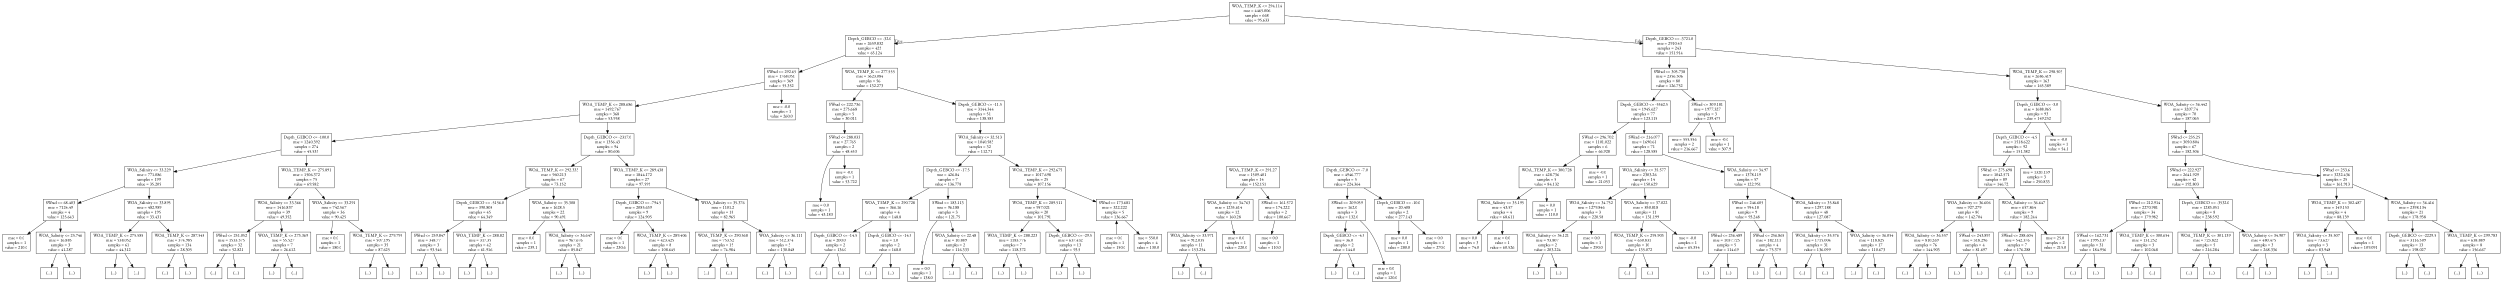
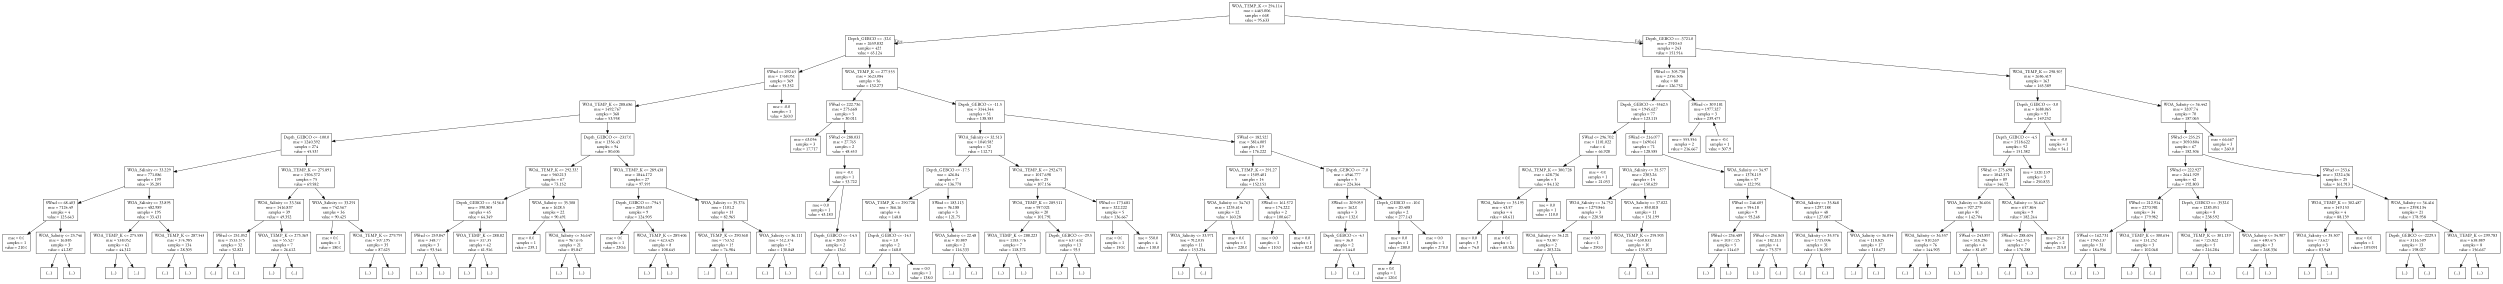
node "SWrad <= 305.738 mse = 2356.506 samples = 80 value = 126.752": label "SWrad <= 305.738 mse = 2356.506 samples = 80 value = 126.752" -> "SWrad <= 305.738 mse = 2356.506 value = 80 value = 126.752"
edge "SWrad <= 309.181 mse = 1977.327 samples = 3 value = 239.475" -> "mse = -0.0 samples = 1 value = 307.9": reversed
node "mse = 63.054 samples = 3 value = 17.717": added
node "SWrad <= 182.523 mse = 3814.005 samples = 19 value = 176.222": added
node "SWrad <= 296.702 mse = 1101.022 samples = 6 value = 66.928": label "SWrad <= 296.702 mse = 1101.022 samples = 6 value = 66.928" -> "SWrad <= 296.702 mse = 1101.022 value = 6 value = 66.928"
node "mse = 66.667 samples = 3 value = 260.0": added
edge "SWrad <= 288.033 mse = 27.765 samples = 2 value = 48.453" -> "mse = 0.0 samples = 1 value = 43.183": now "mse = -0.0 samples = 1 value = 53.722" -> "mse = 0.0 samples = 1 value = 43.183"
edge "SWrad <= 222.927 mse = 2641.929 samples = 42 value = 192.803" -> "SWrad <= 212.914 mse = 2270.981 samples = 34 value = 179.982": added
edge "SWrad <= 246.605 mse = 954.18 samples = 9 value = 93.248" -> "SWrad <= 256.865 mse = 182.111 samples = 4 value = 75.379": removed
edge "WOA_TEMP_K <= 290.728 mse = 366.16 samples = 4 value = 148.8" -> "Depth_GEBCO <= -14.5 mse = 200.0 samples = 2 value = 136.0": now "mse = -0.0 samples = 1 value = 53.722" -> "Depth_GEBCO <= -14.5 mse = 200.0 samples = 2 value = 136.0"
edge "mse = 0.0 samples = 1 value = 150.0" -> "SWrad <= 173.681 mse = 322.222 samples = 5 value = 136.667": reversed
edge "SWrad <= 183.113 mse = 96.188 samples = 3 value = 121.75" -> "mse = 0.0 samples = 1 value = 138.0": now "Depth_GEBCO <= -14.5 mse = 1.0 samples = 2 value = 168.0" -> "mse = 0.0 samples = 1 value = 138.0"
edge "SWrad <= 209.059 mse = 162.0 samples = 3 value = 132.0" -> "mse = 0.0 samples = 1 value = 120.0": now "mse = 0.0 samples = 1 value = 280.0" -> "mse = 0.0 samples = 1 value = 120.0"
node "mse = 0.0 samples = 1 value = 82.0": added
node "mse = 0.0 samples = 1 value = 270.0": label "mse = 0.0 samples = 1 value = 270.0" -> "mse = 0.0 samples = 1 samples = 270.0"
node "mse = 0.0 value = 1 value = 60.526": label "mse = 0.0 value = 1 value = 60.526" -> "mse = 0.0 samples = 1 value = 60.526"
node "mse = 0.0 samples = 1 value = 290.0": label "mse = 0.0 samples = 1 value = 290.0" -> "mse = 0.0 value = 1 value = 290.0"
node "mse = -0.0 samples = 1 value = 65.354": removed
node "SWrad <= 162.731 mse = 1995.137 samples = 31 value = 184.956": label "SWrad <= 162.731 mse = 1995.137 samples = 31 value = 184.956" -> "SWrad <= 162.731 mse = 1945.137 samples = 31 value = 184.956"
